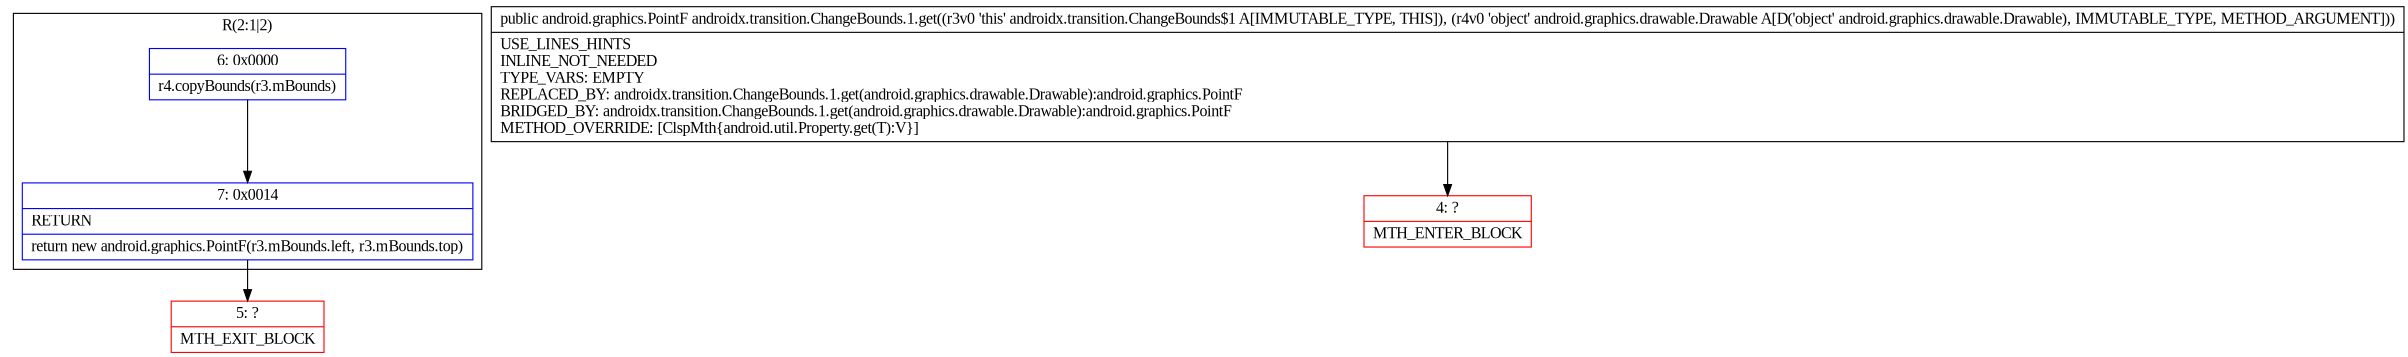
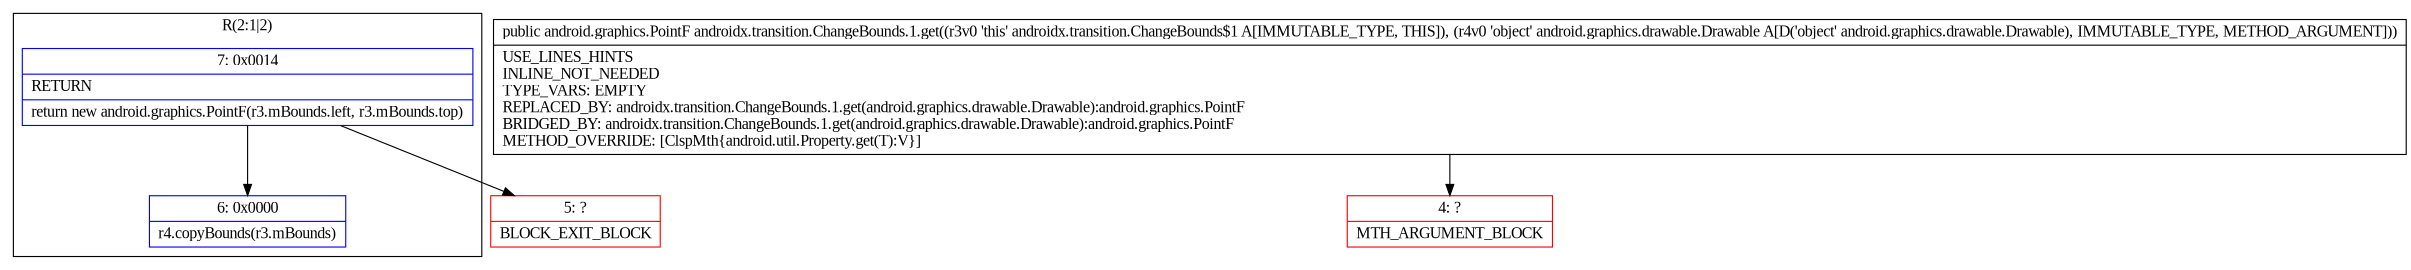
edge "6: 0x0000" -> "7: 0x0014": reversed
node "4: ?": text "MTH_ENTER_BLOCK" -> "MTH_ARGUMENT_BLOCK"
node "5: ?": text "MTH_EXIT_BLOCK" -> "BLOCK_EXIT_BLOCK"
